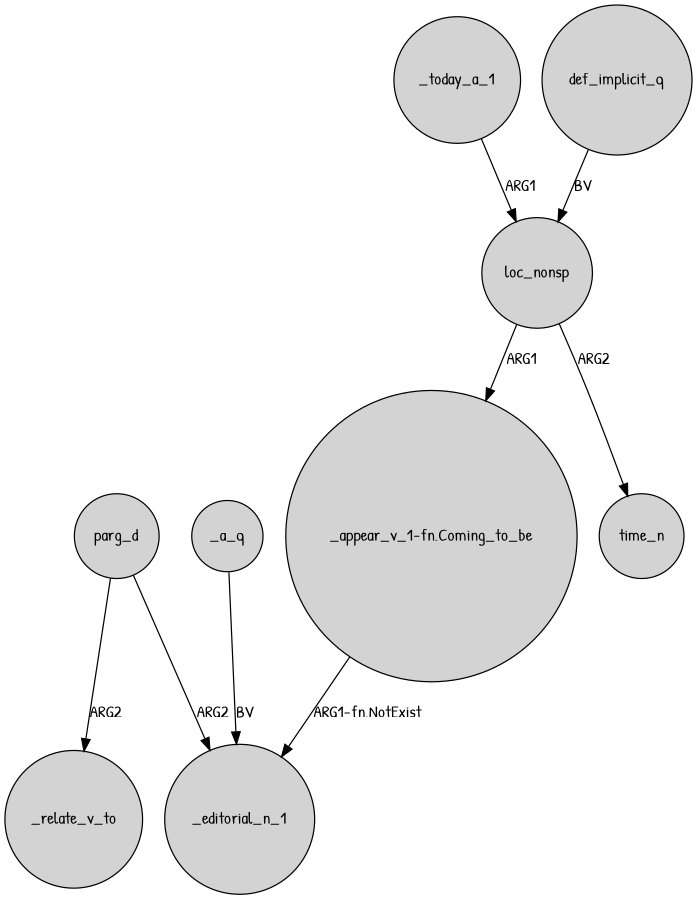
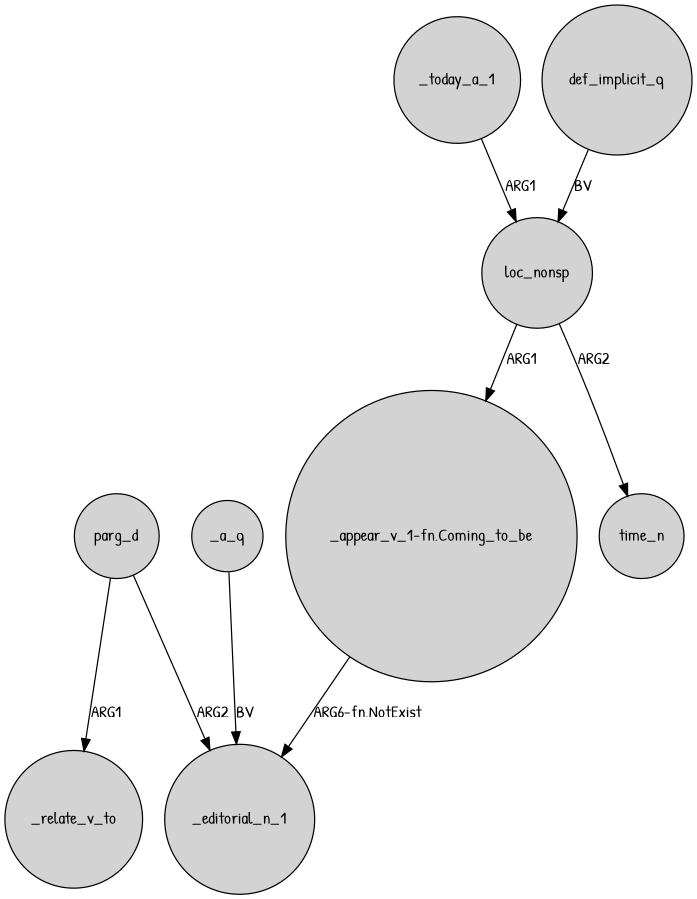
edge "parg_d" -> "_relate_v_to": label "ARG2" -> "ARG1"
edge "_appear_v_1-fn.Coming_to_be" -> "_editorial_n_1": label "ARG1-fn.NotExist" -> "ARG6-fn.NotExist"
